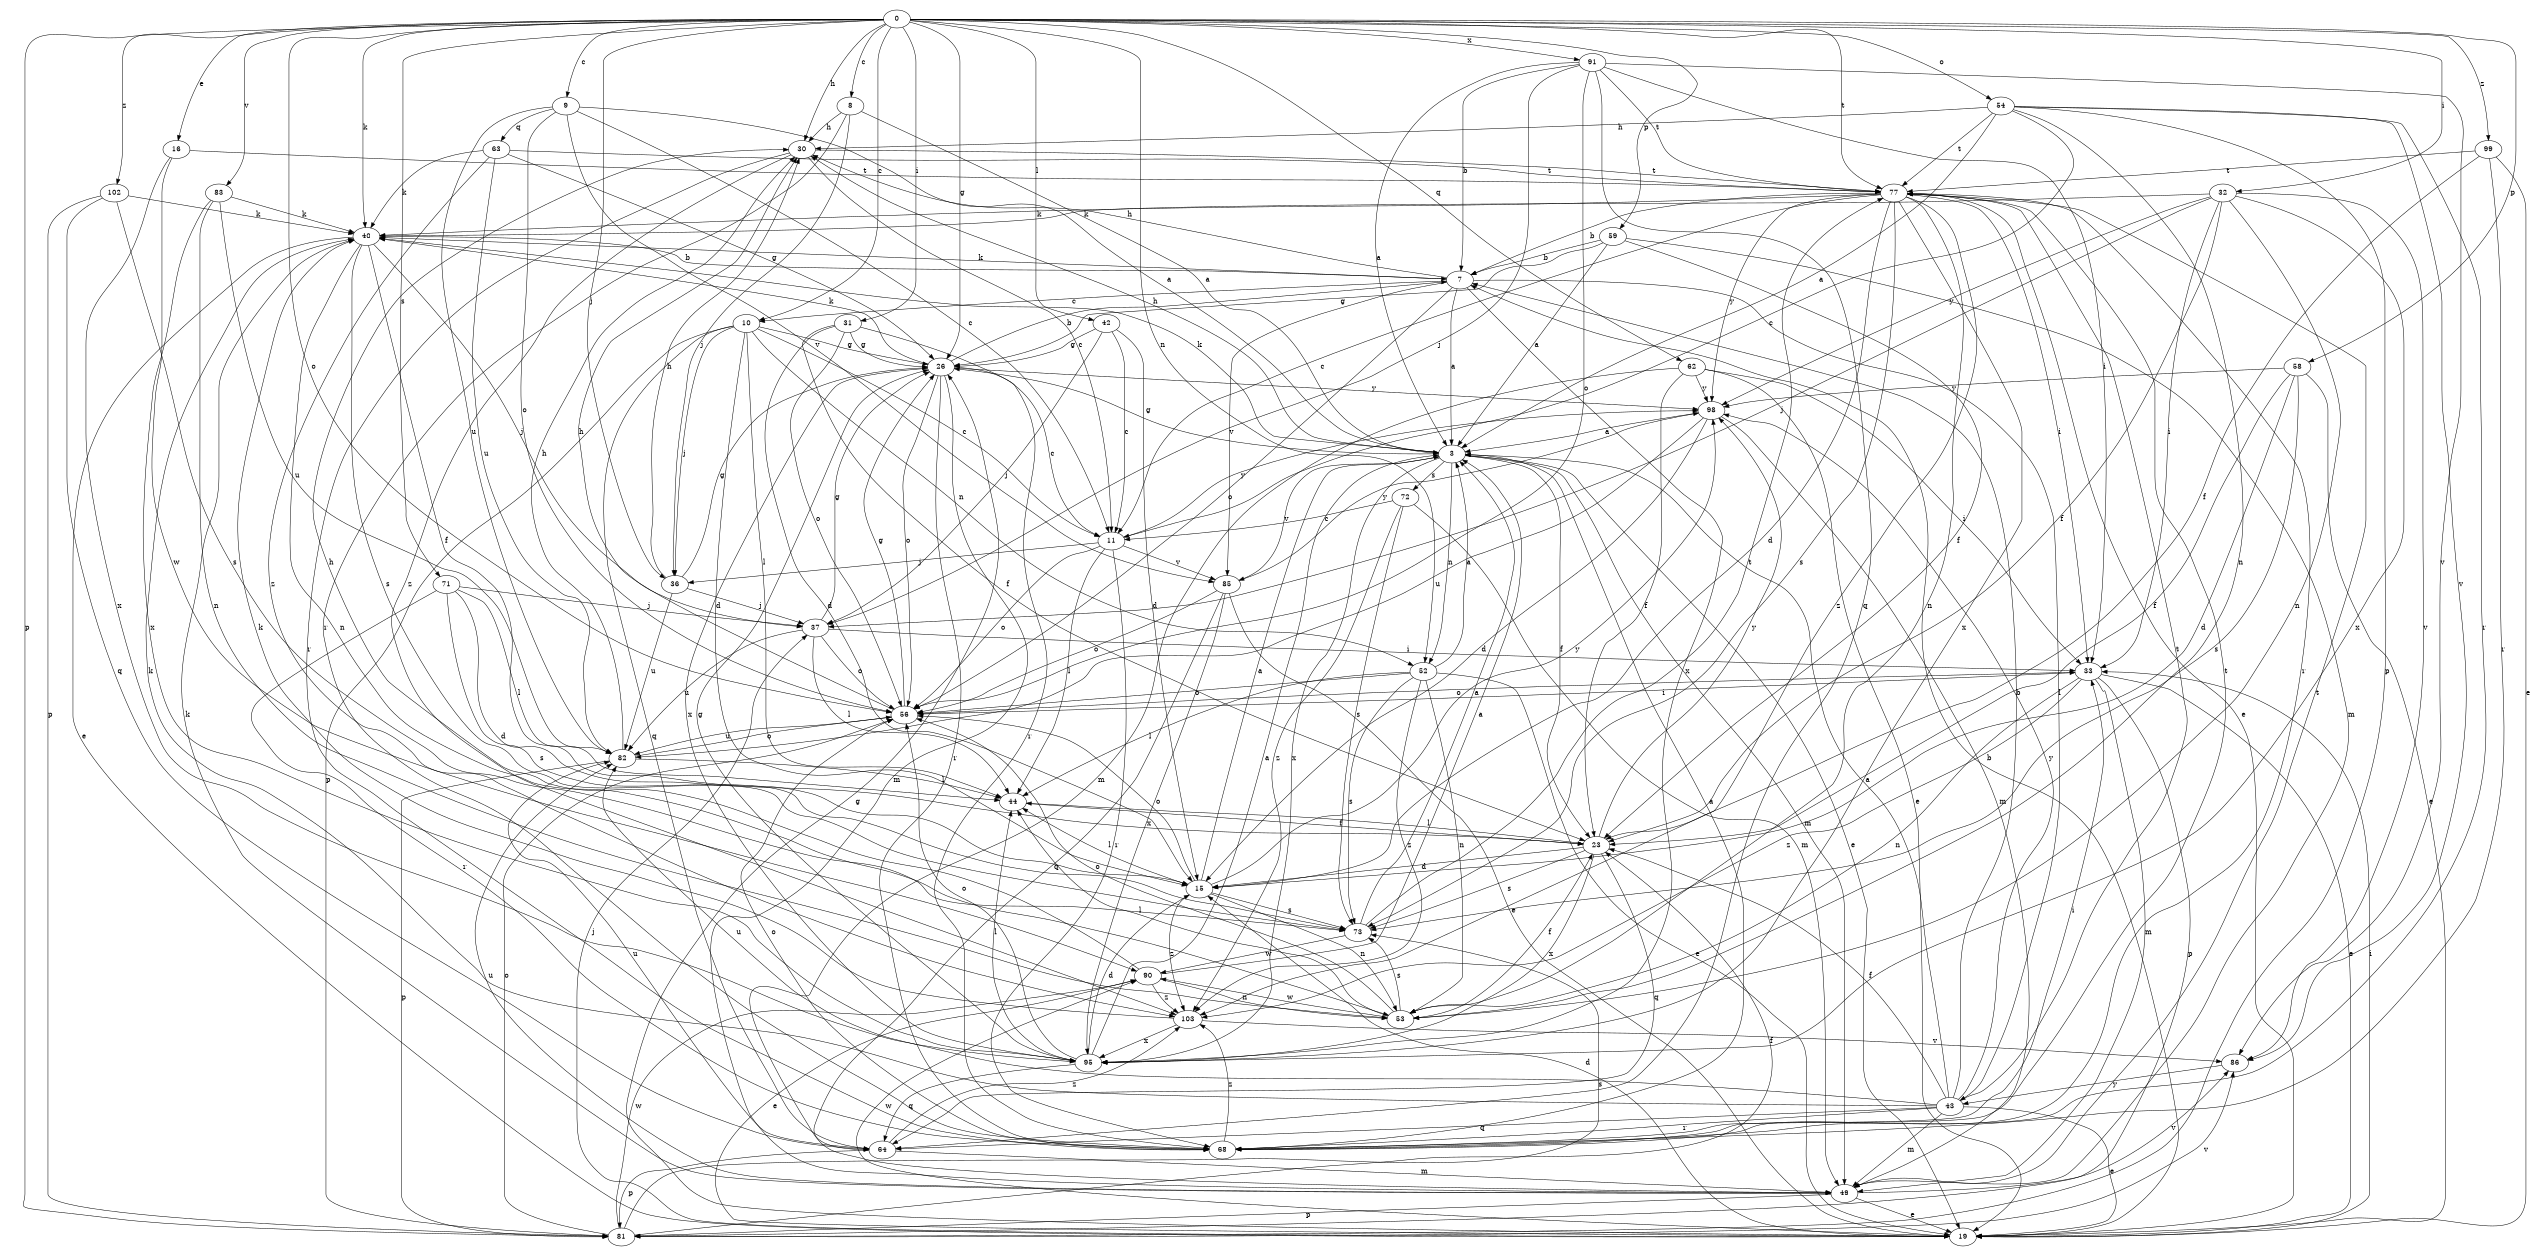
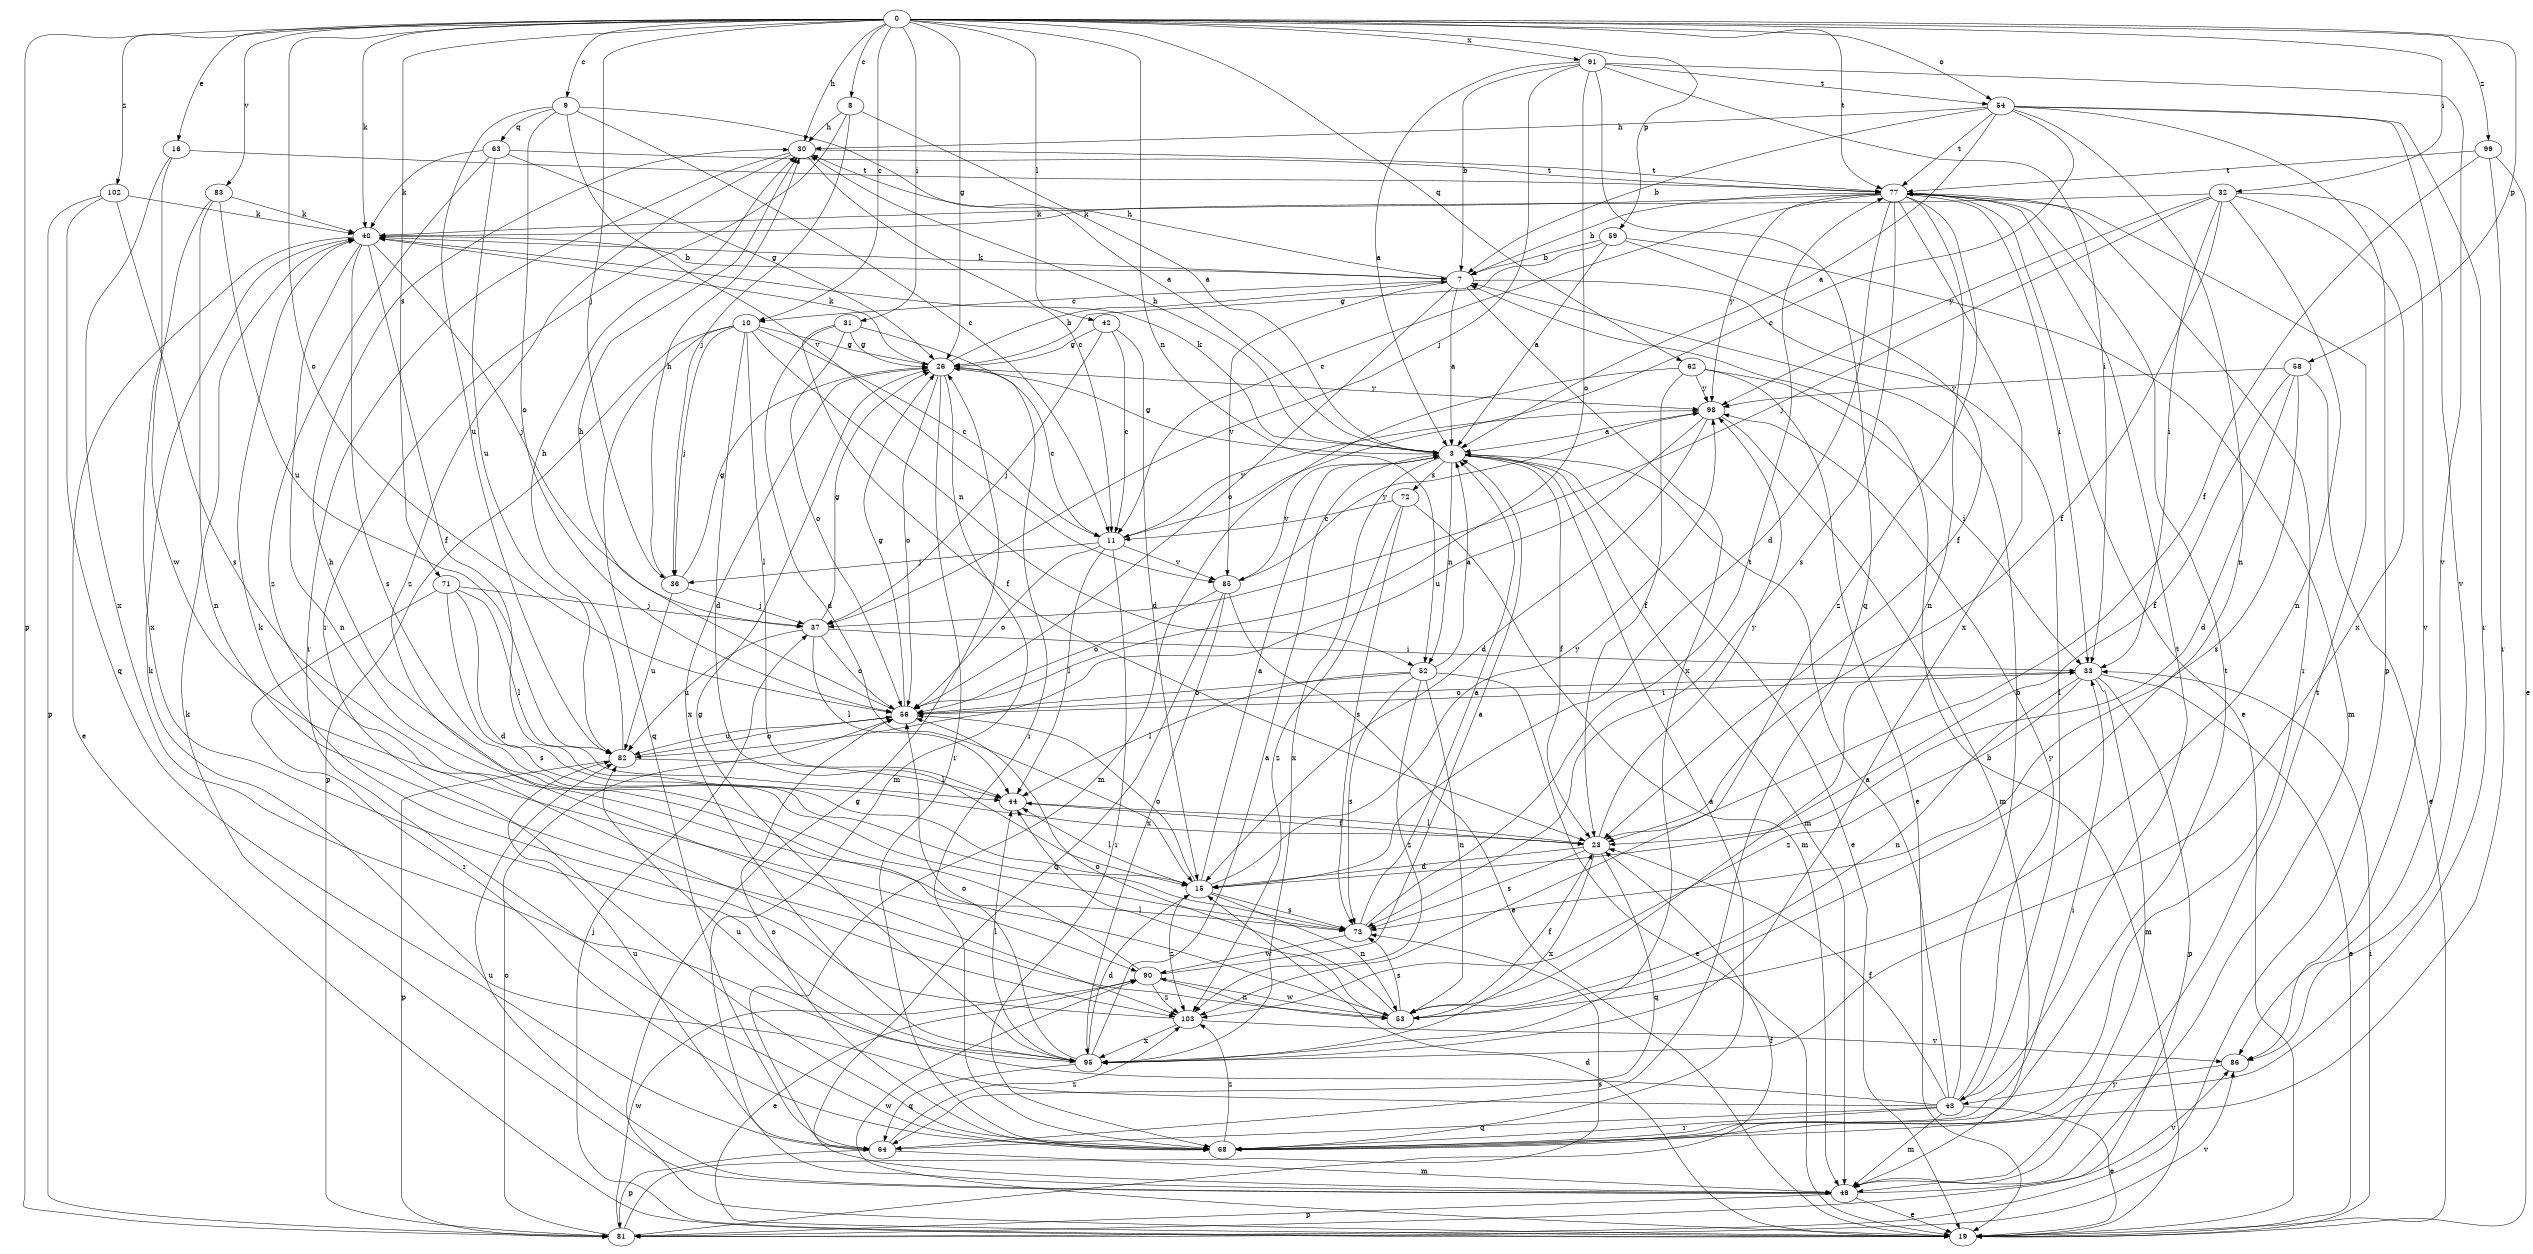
edge "54" -> "7": added, label "b"
edge "91" -> "77": now "91" -> "54"
